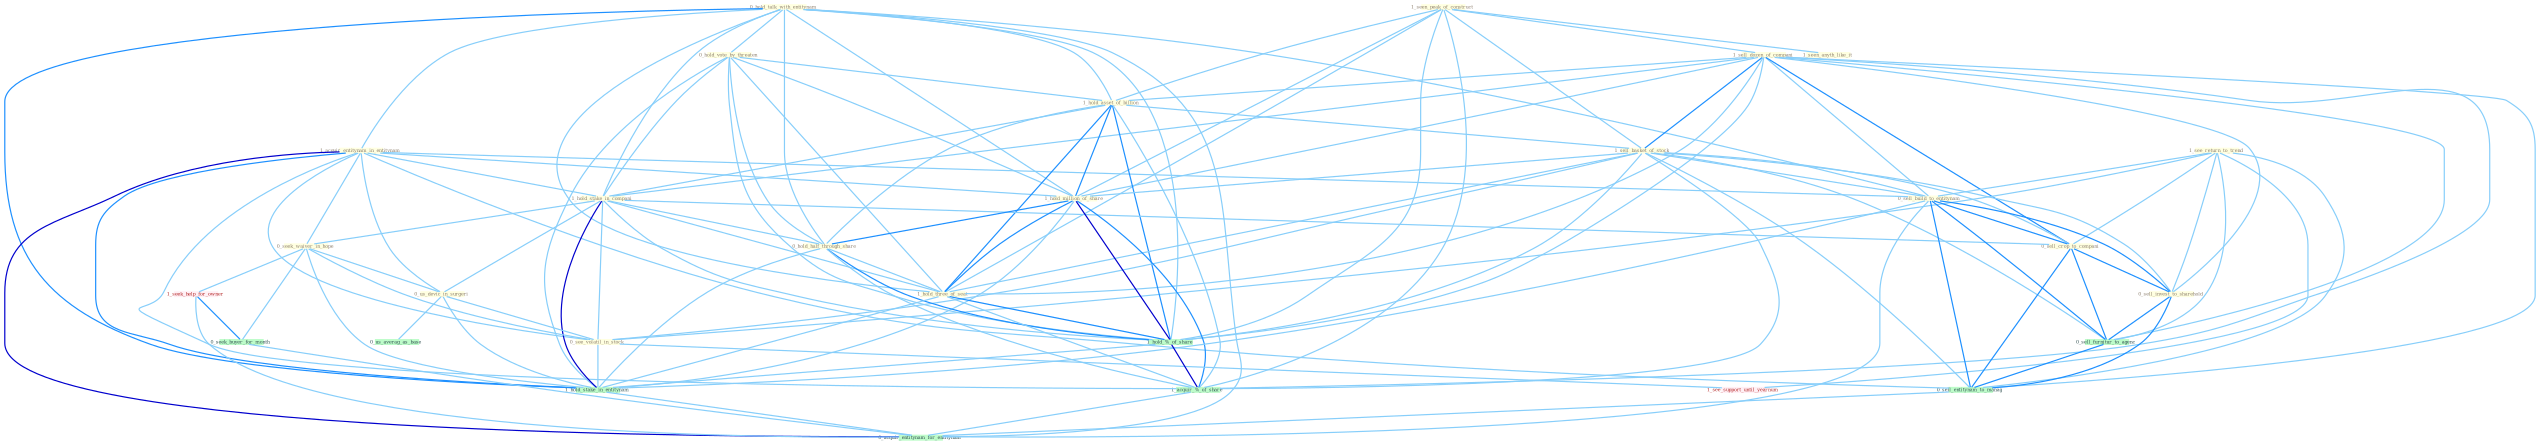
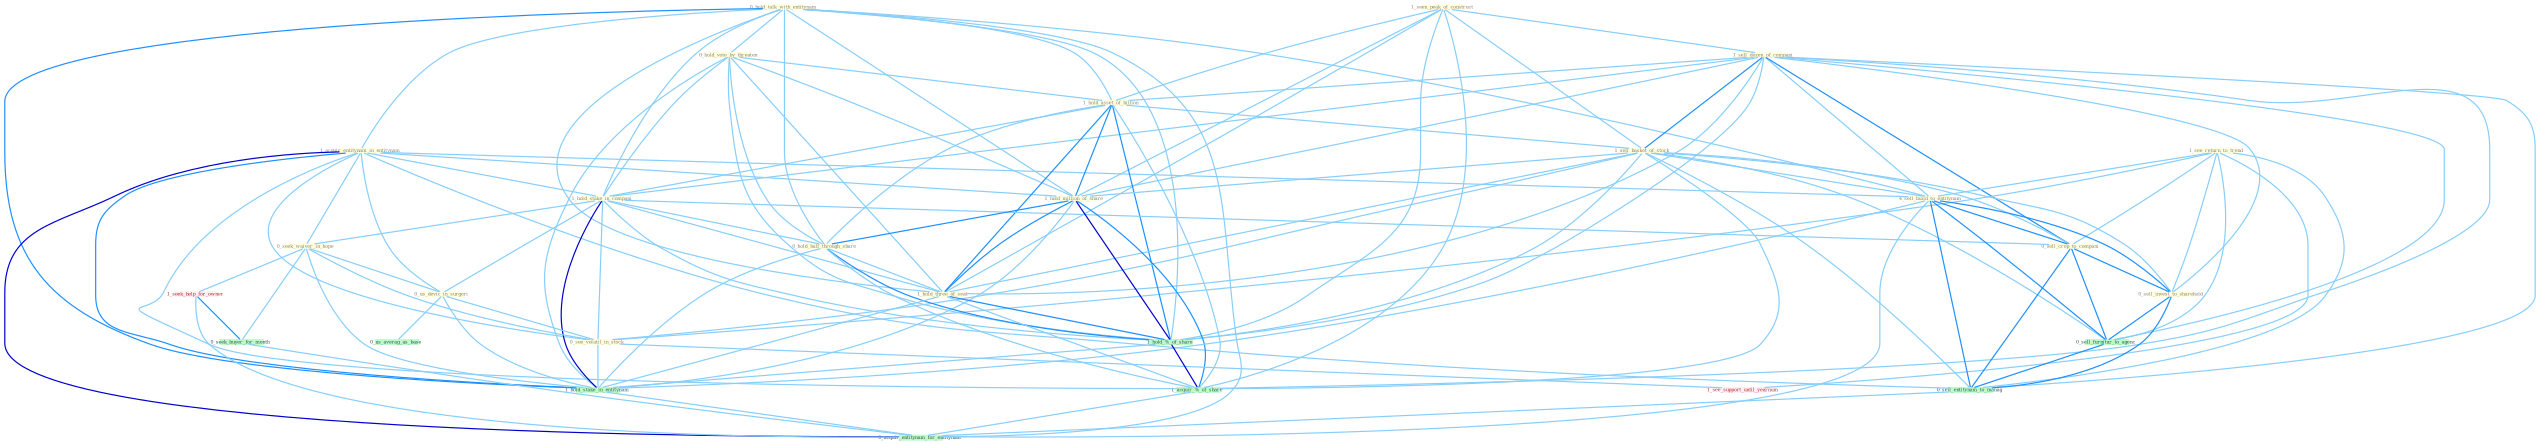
node "1_seen_anyth_like_it": removed
node "0_sell_build_to_entitynam": label "0_sell_build_to_entitynam" -> "4_sell_build_to_entitynam"
